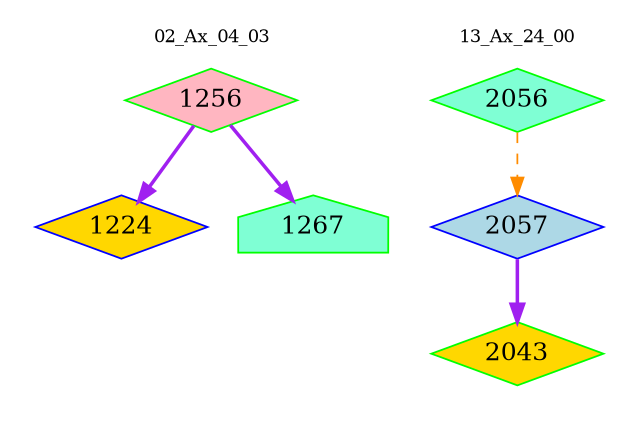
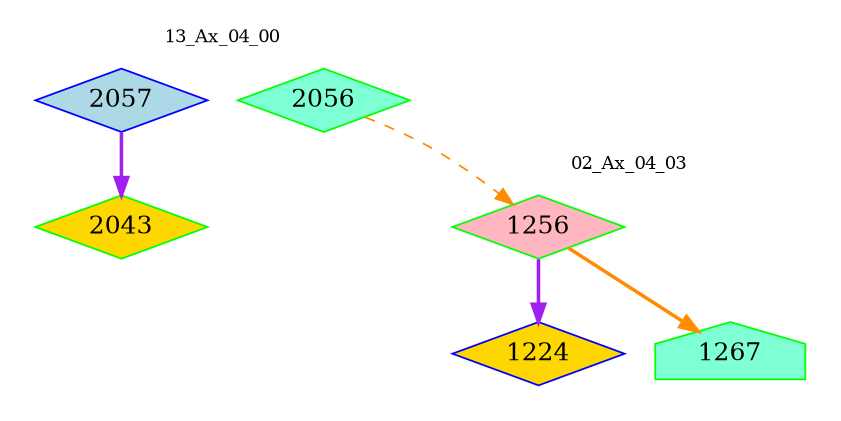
cluster "13_Ax_24_00": label "13_Ax_24_00" -> "13_Ax_04_00"
edge "2056" -> "2057": now "2056" -> "1256"
edge "1256" -> "1267": color purple -> darkorange
